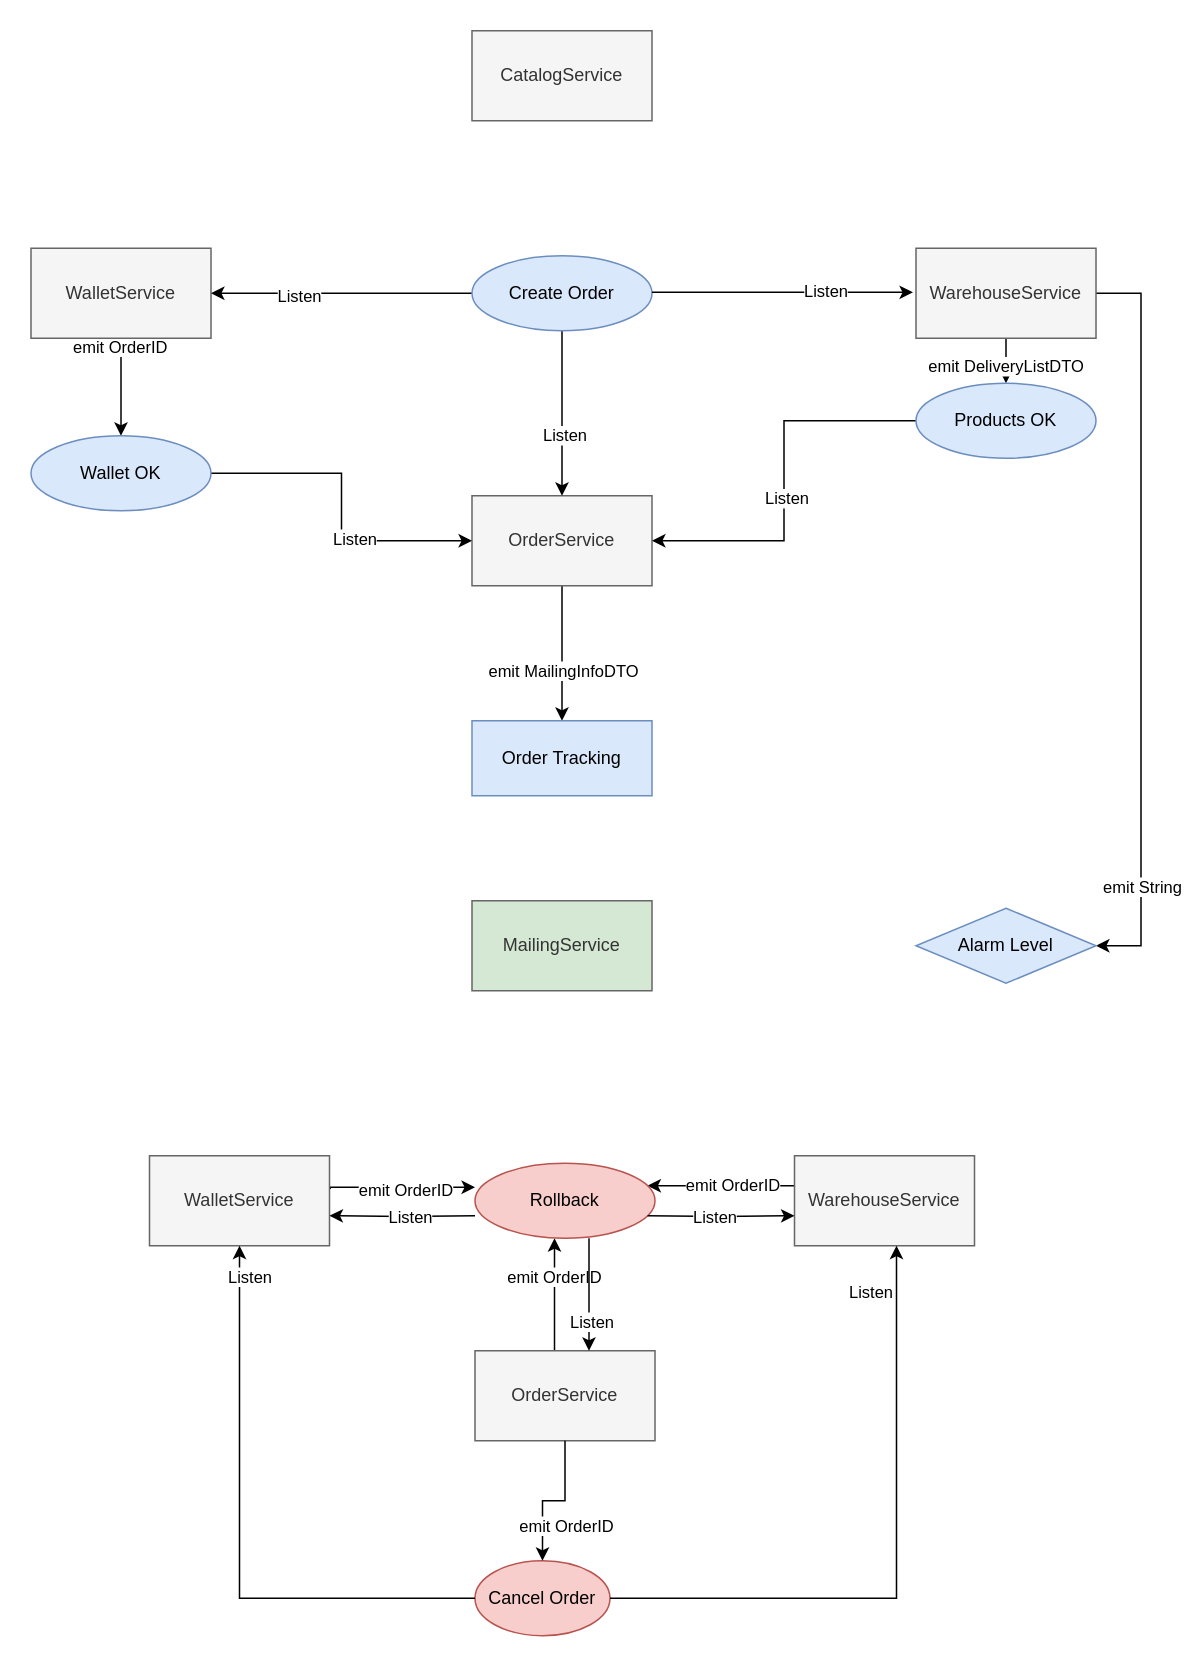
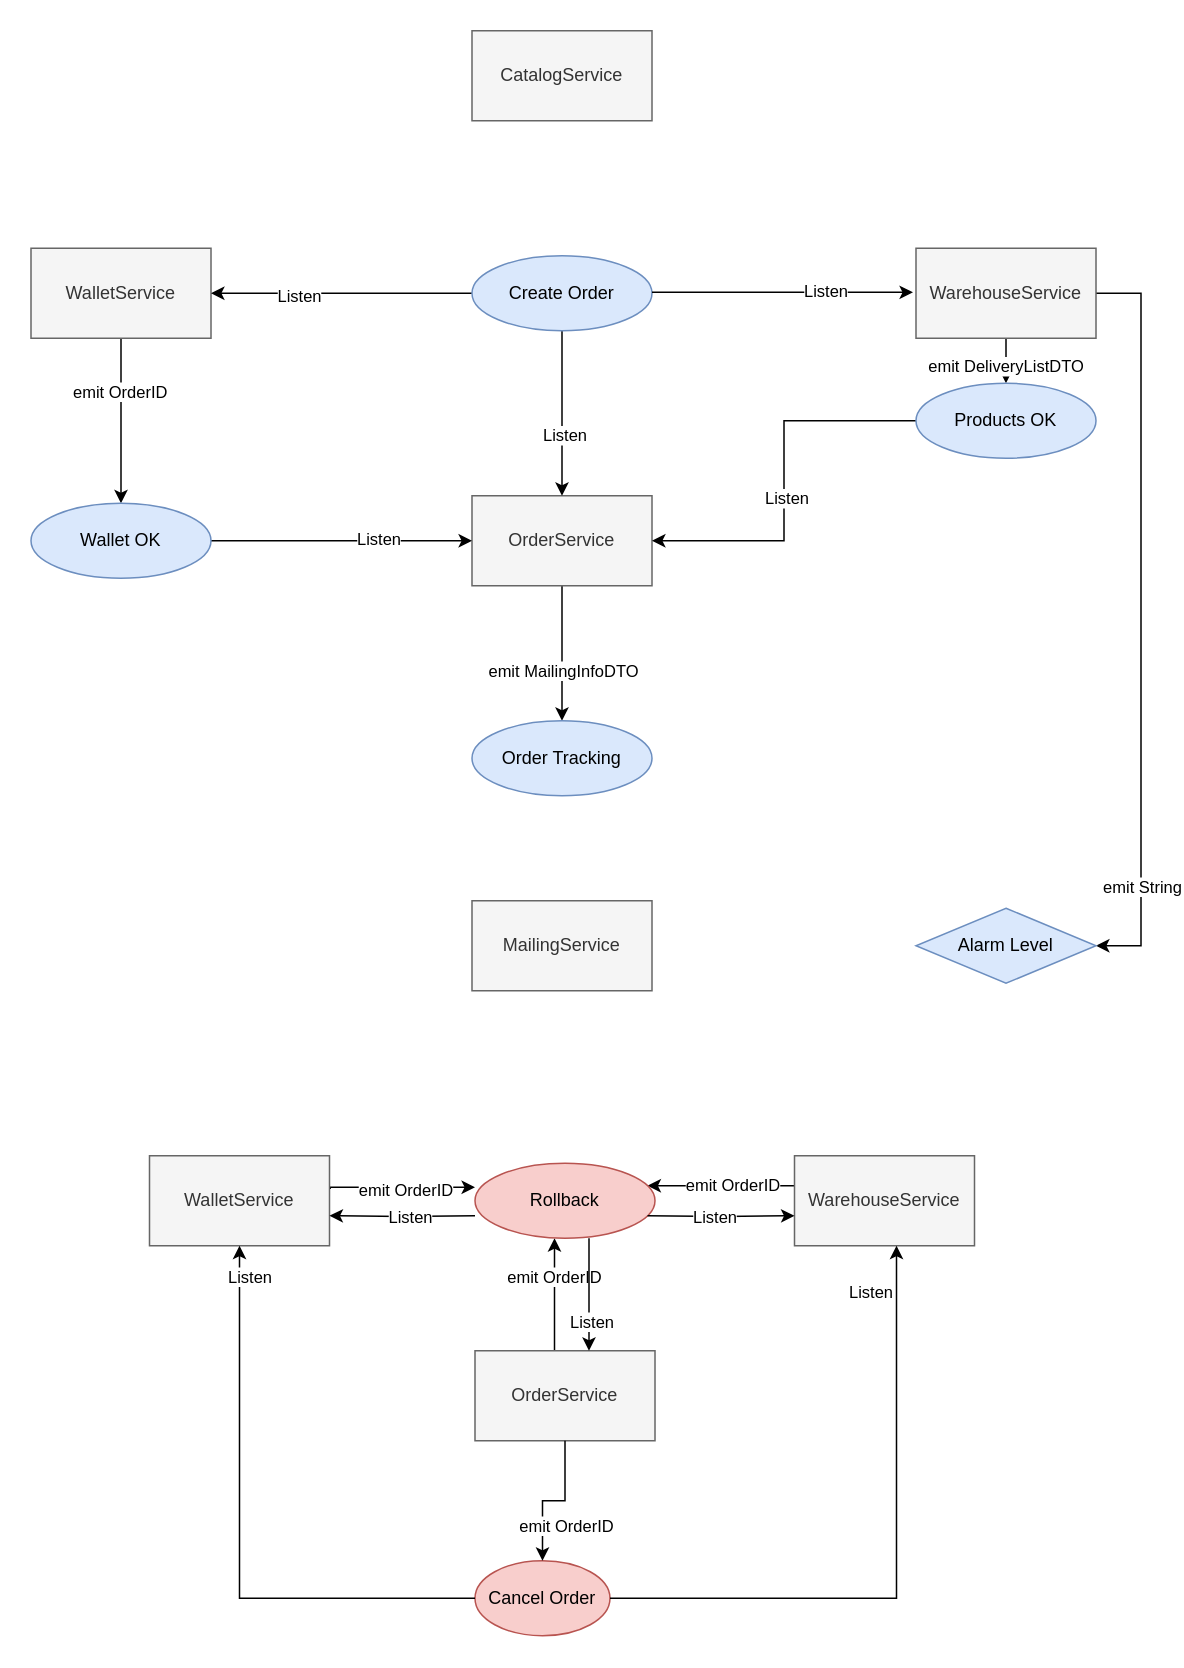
node "Wallet OK": moved (121, 473) -> (121, 541)
node "Order Tracking": shape rectangle -> ellipse
node "MailingService": fillcolor #d5e8d4 -> #f5f5f5
